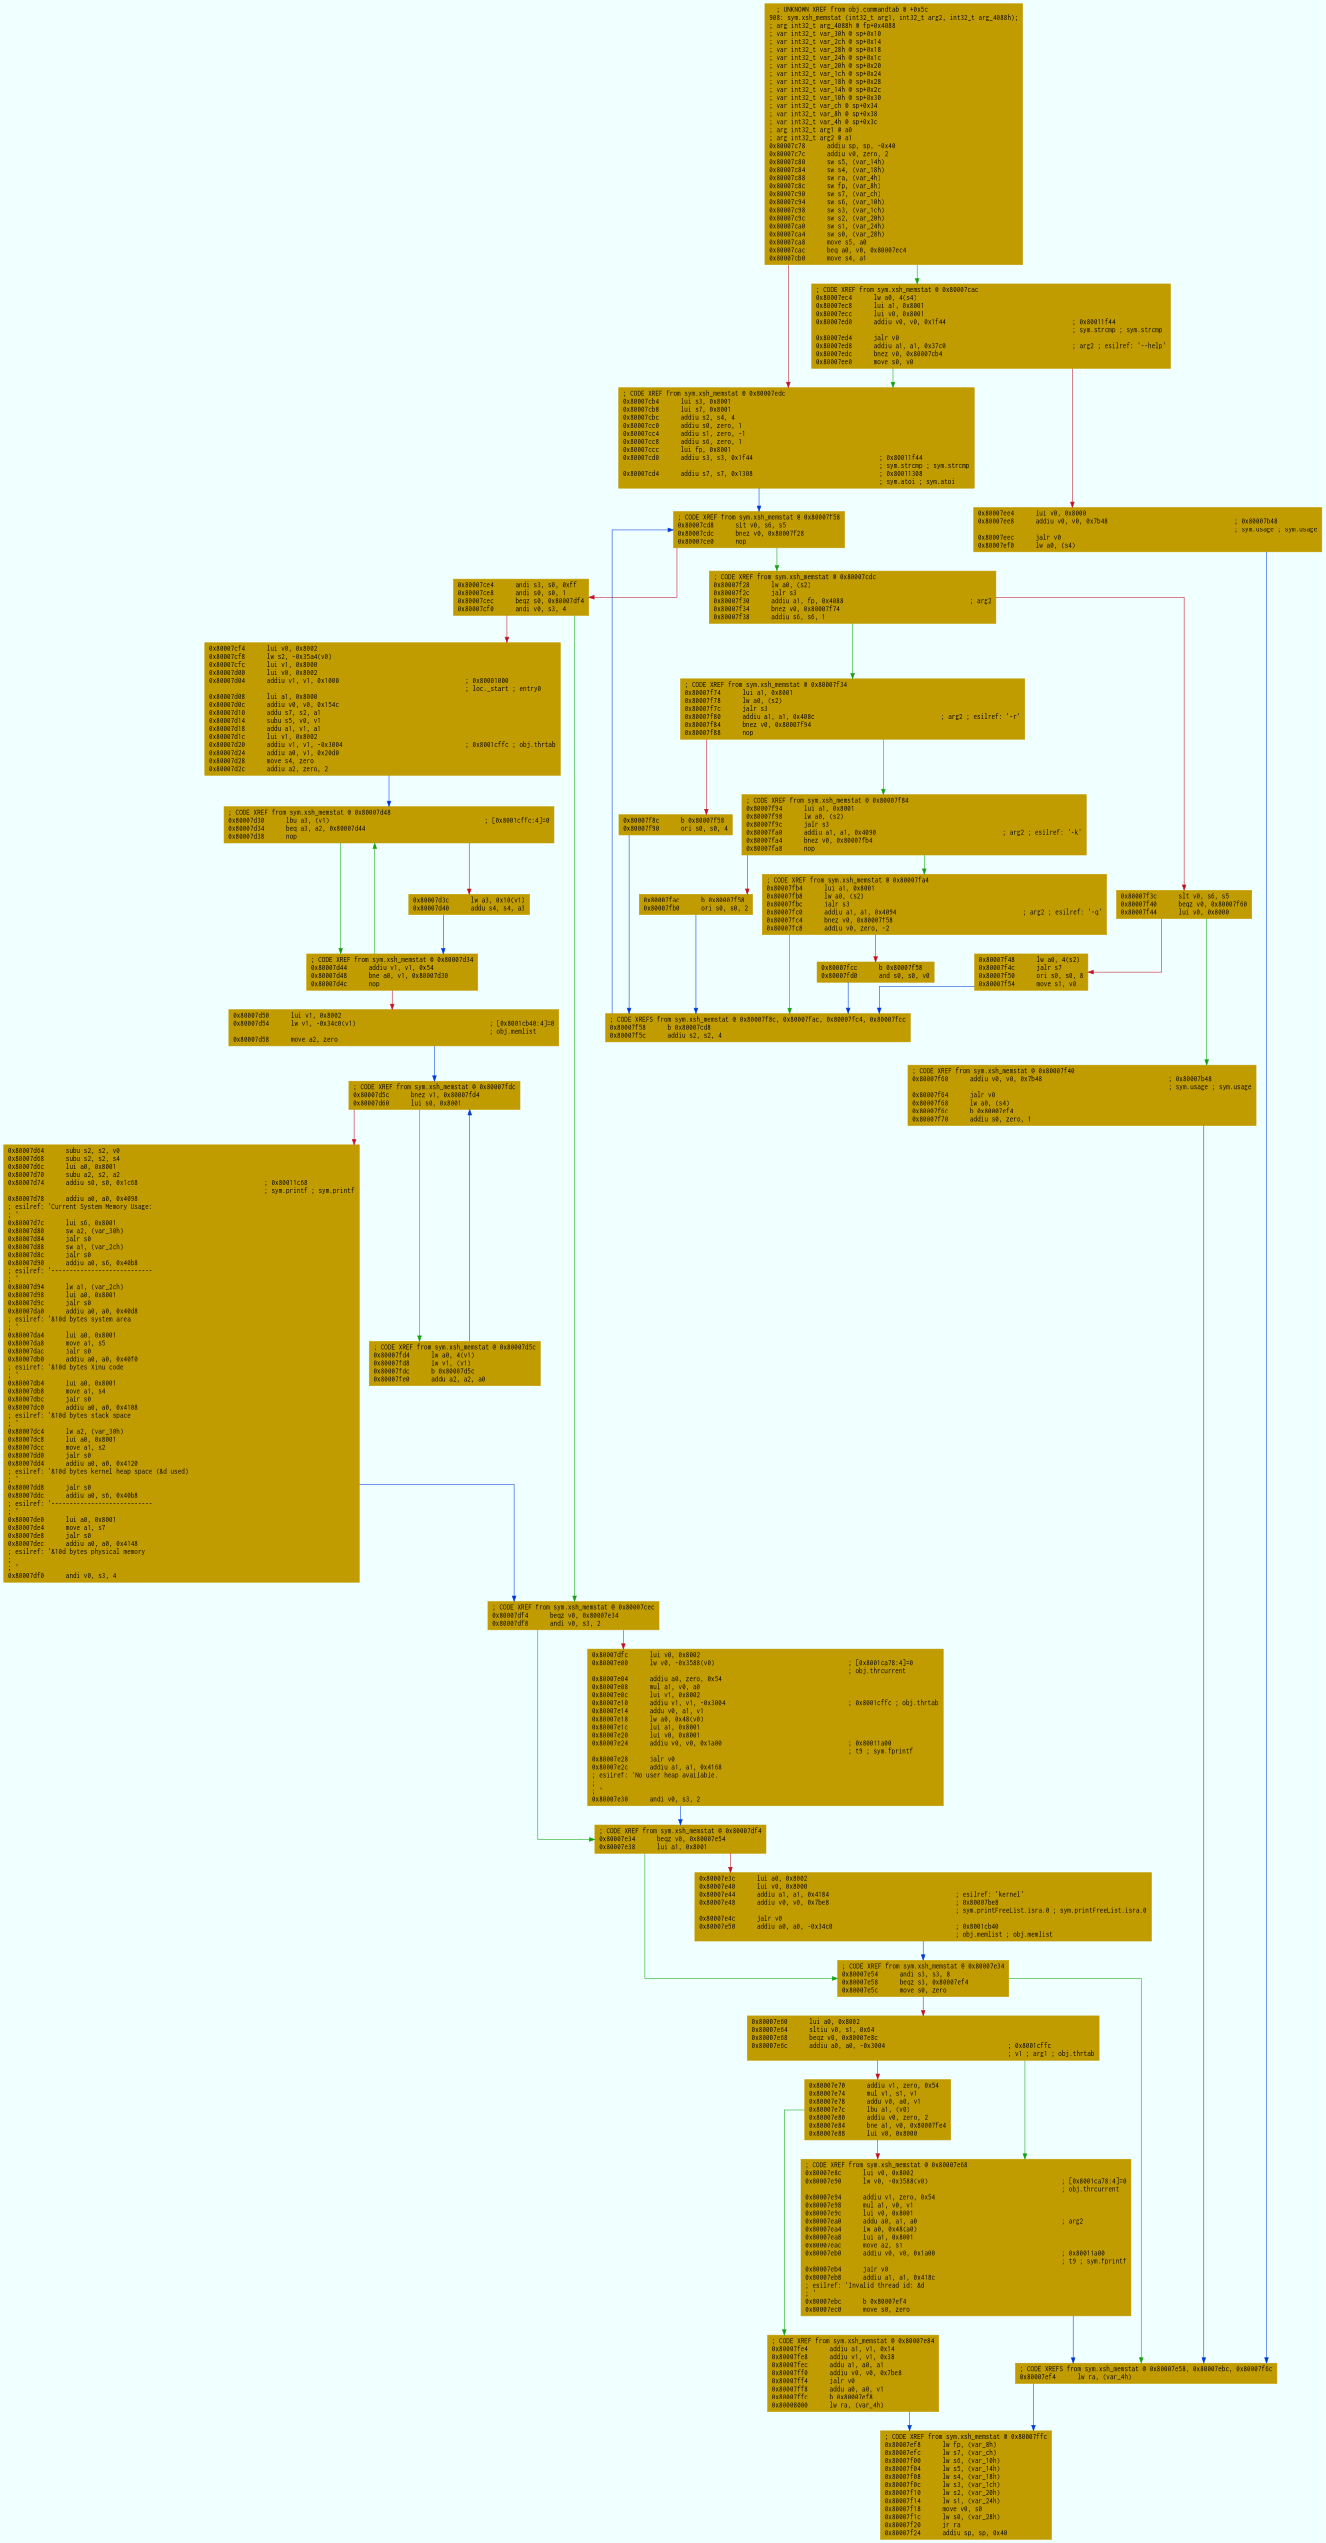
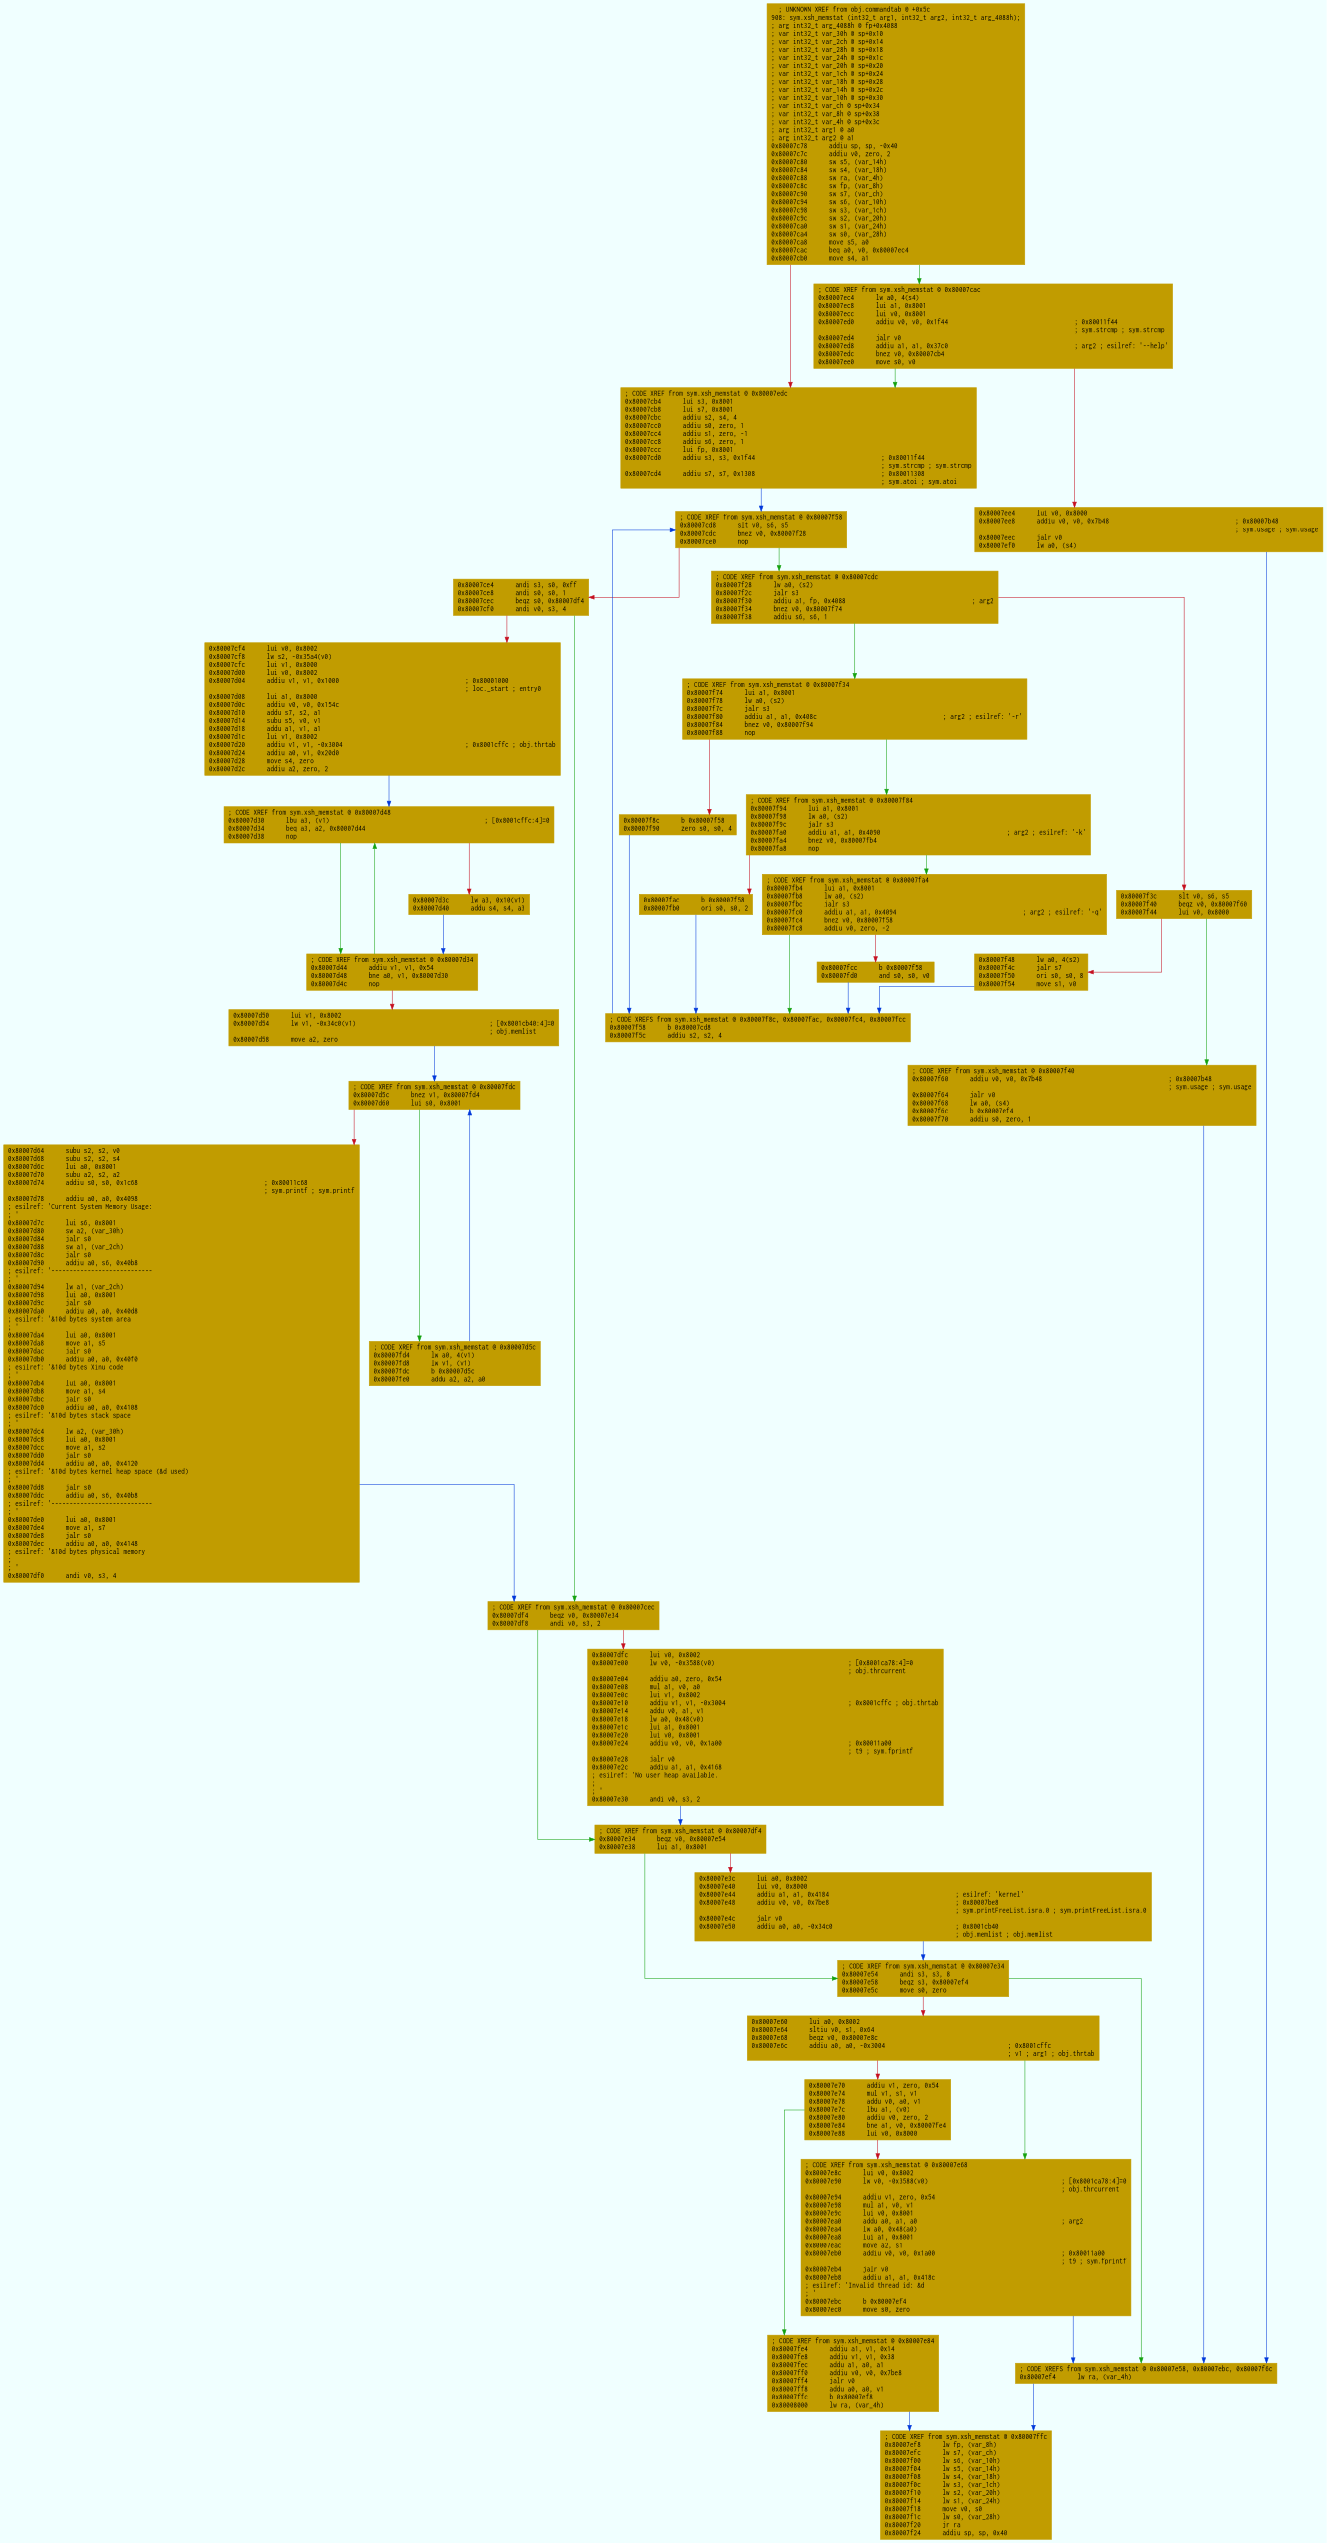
node "0x80007f8c      b 0x80007f58 0x80007f90      ori s0, s0, 4": label "0x80007f8c      b 0x80007f58 0x80007f90      ori s0, s0, 4" -> "0x80007f8c      b 0x80007f58 0x80007f90      zero s0, s0, 4"
